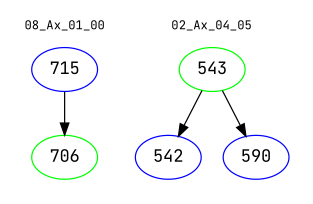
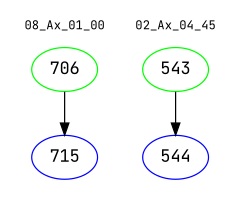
cluster "02_Ax_04_05": label "02_Ax_04_05" -> "02_Ax_04_45"
edge "715" -> "706": reversed
node "542": label "542" -> "544"
node "590": removed
